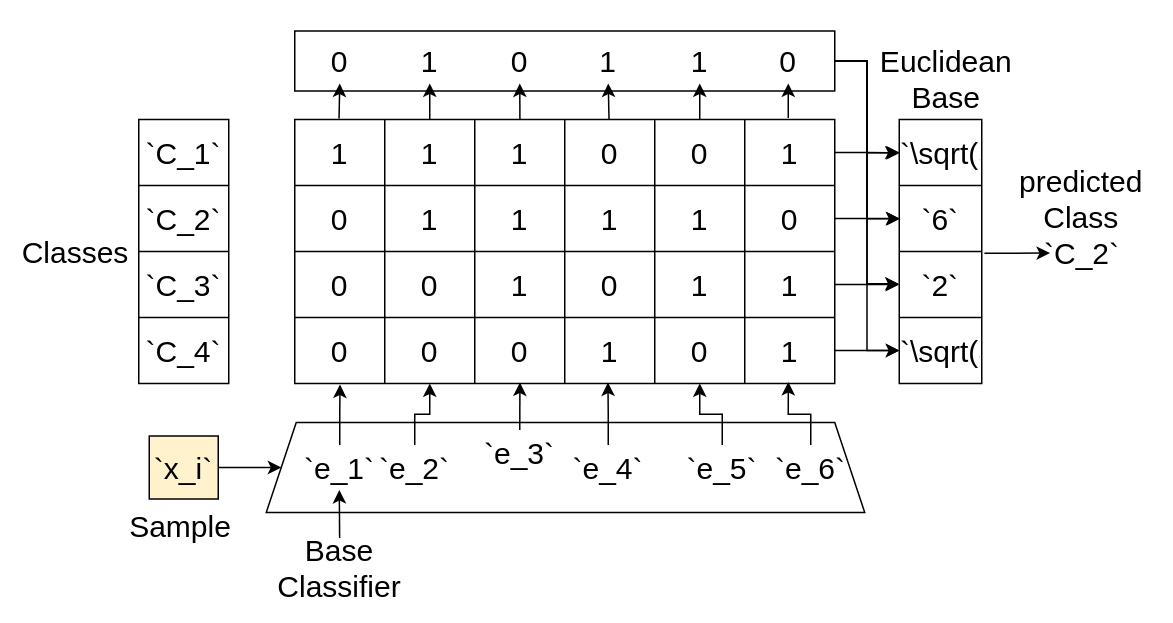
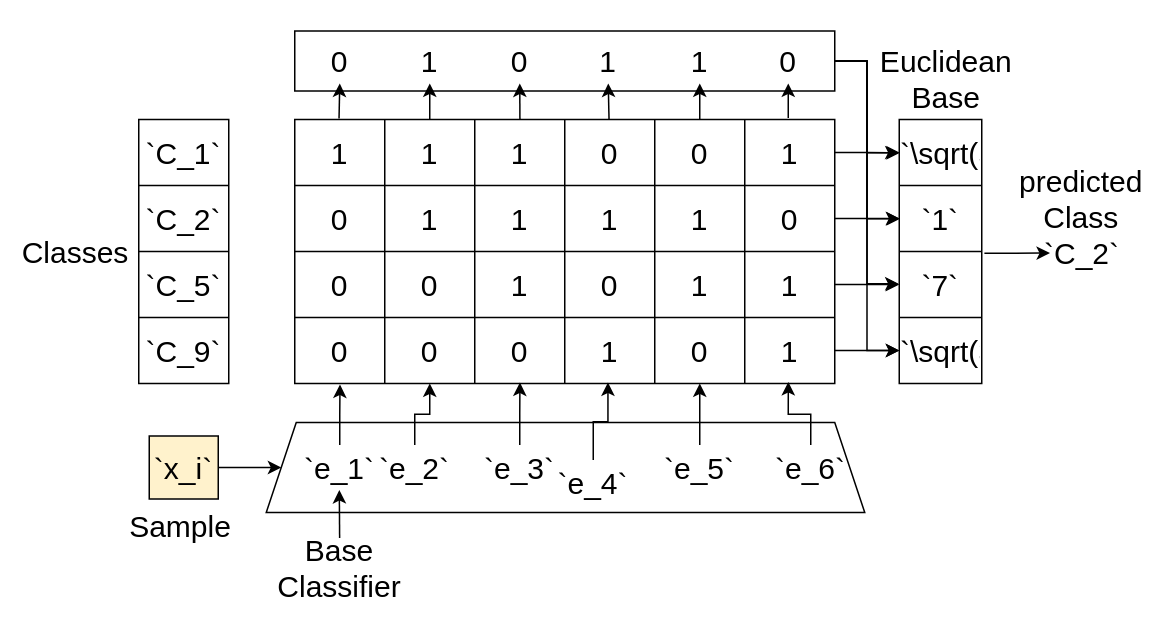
node "`6`": label "`6`" -> "`1`"
node "`C_3`": label "`C_3`" -> "`C_5`"
node "`2`": label "`2`" -> "`7`"
node "`C_4`": label "`C_4`" -> "`C_9`"
node "`e_3`": moved (520, 452) -> (520, 467)
node "`e_4`": moved (608, 467) -> (593, 482)
node "`e_5`": moved (722, 467) -> (700, 467)
